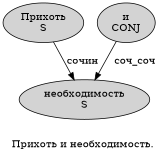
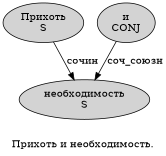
edge "и CONJ" -> "необходимость S": label "соч_соч" -> "соч_союзн"
